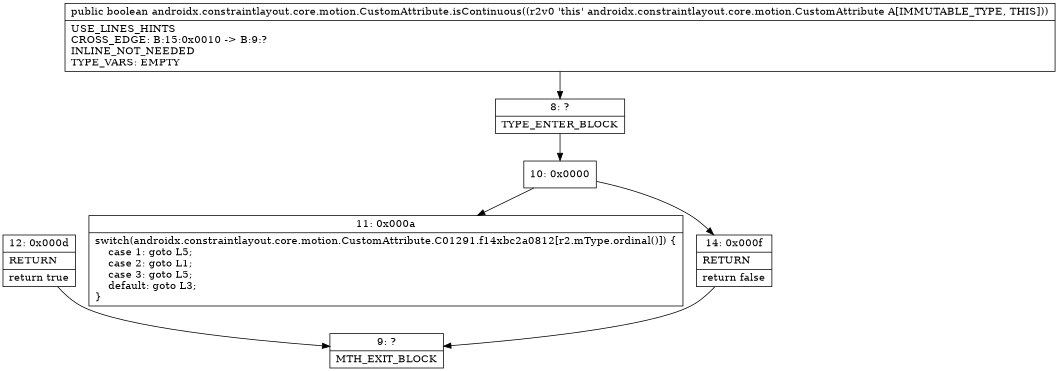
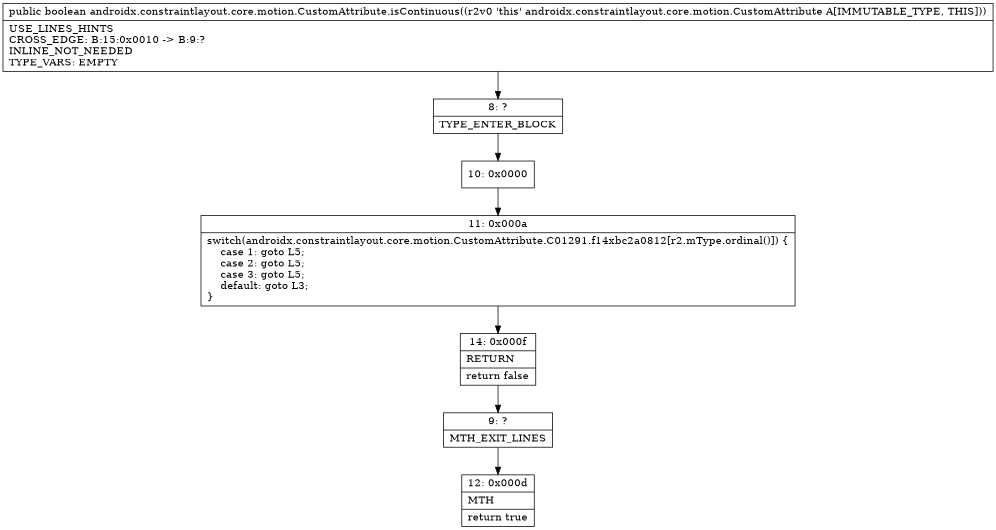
edge "10: 0x0000" -> "14: 0x000f": now "11: 0x000a" -> "14: 0x000f"
node "12: 0x000d": text "RETURN" -> "MTH"
node "11: 0x000a": text "case 2: goto L1;" -> "case 2: goto L5;"
edge "12: 0x000d" -> "9: ?": reversed
node "9: ?": text "MTH_EXIT_BLOCK" -> "MTH_EXIT_LINES"
